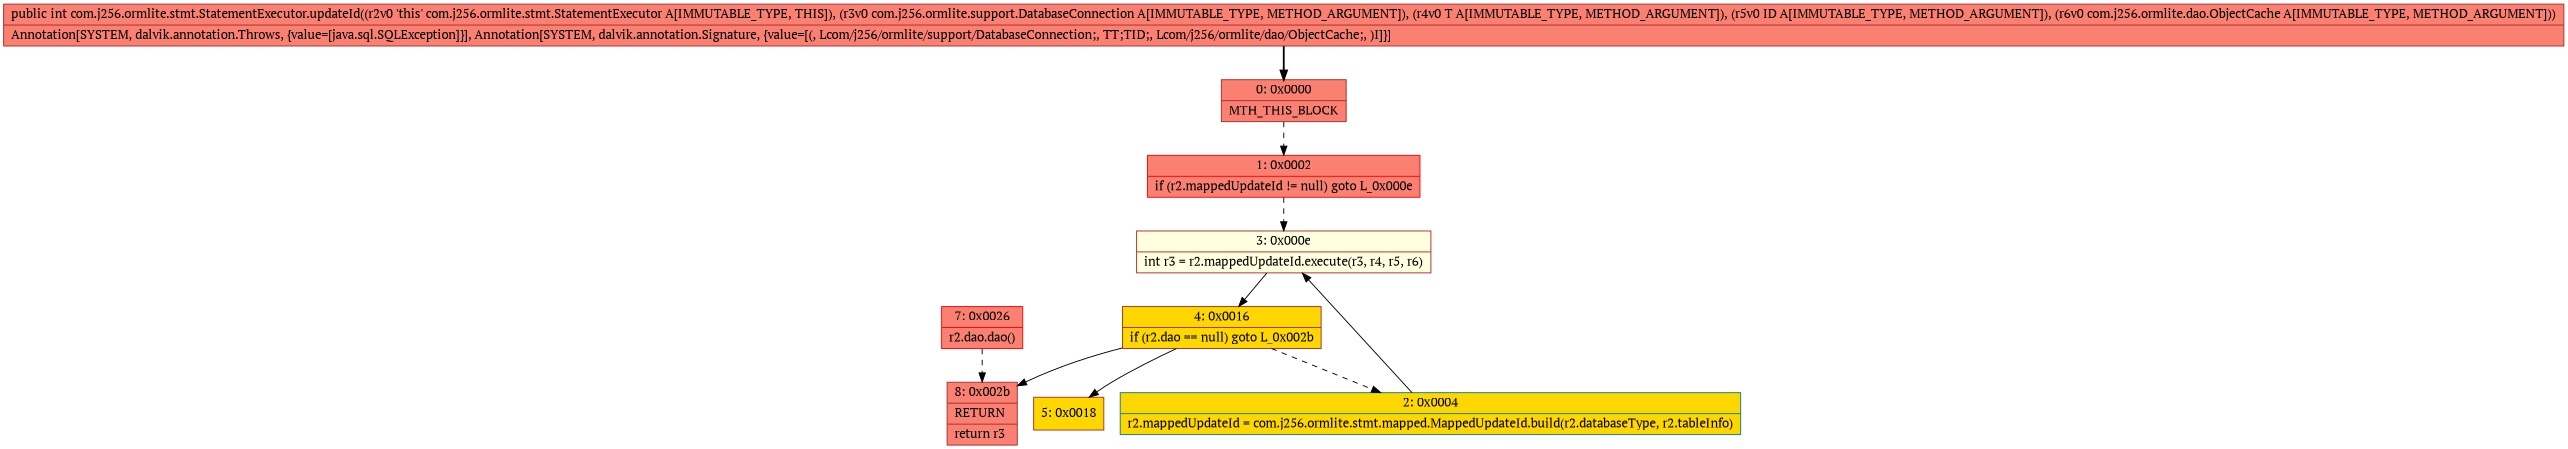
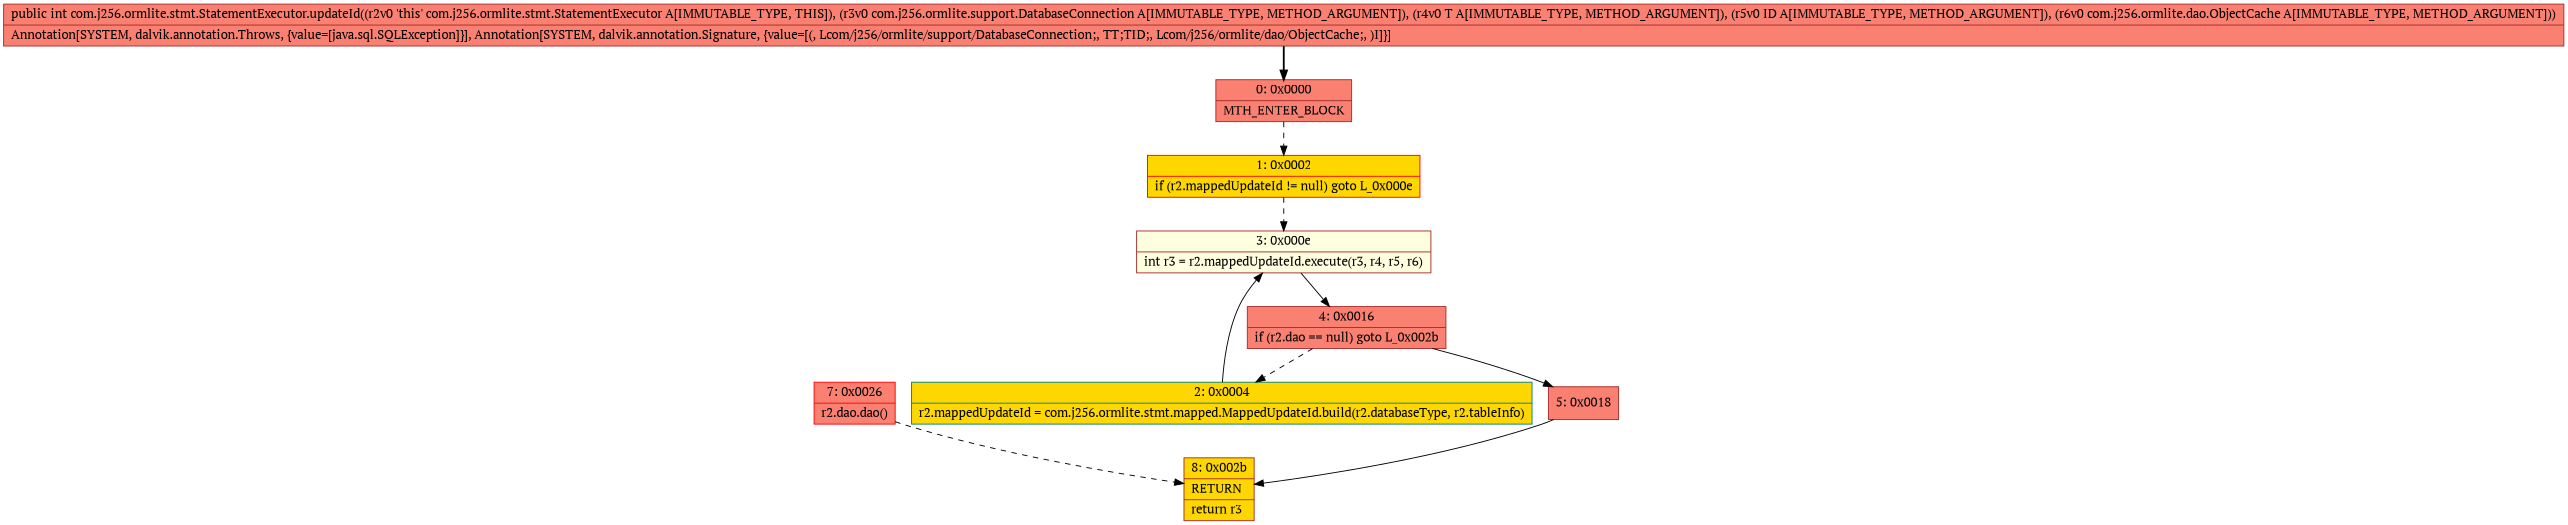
node "0: 0x0000": text "MTH_THIS_BLOCK" -> "MTH_ENTER_BLOCK"
node "1: 0x0002": fillcolor salmon -> gold
node "4: 0x0016": fillcolor gold -> salmon
edge "4: 0x0016" -> "8: 0x002b": now "5: 0x0018" -> "8: 0x002b"
node "8: 0x002b": fillcolor salmon -> gold
node "5: 0x0018": fillcolor gold -> salmon
